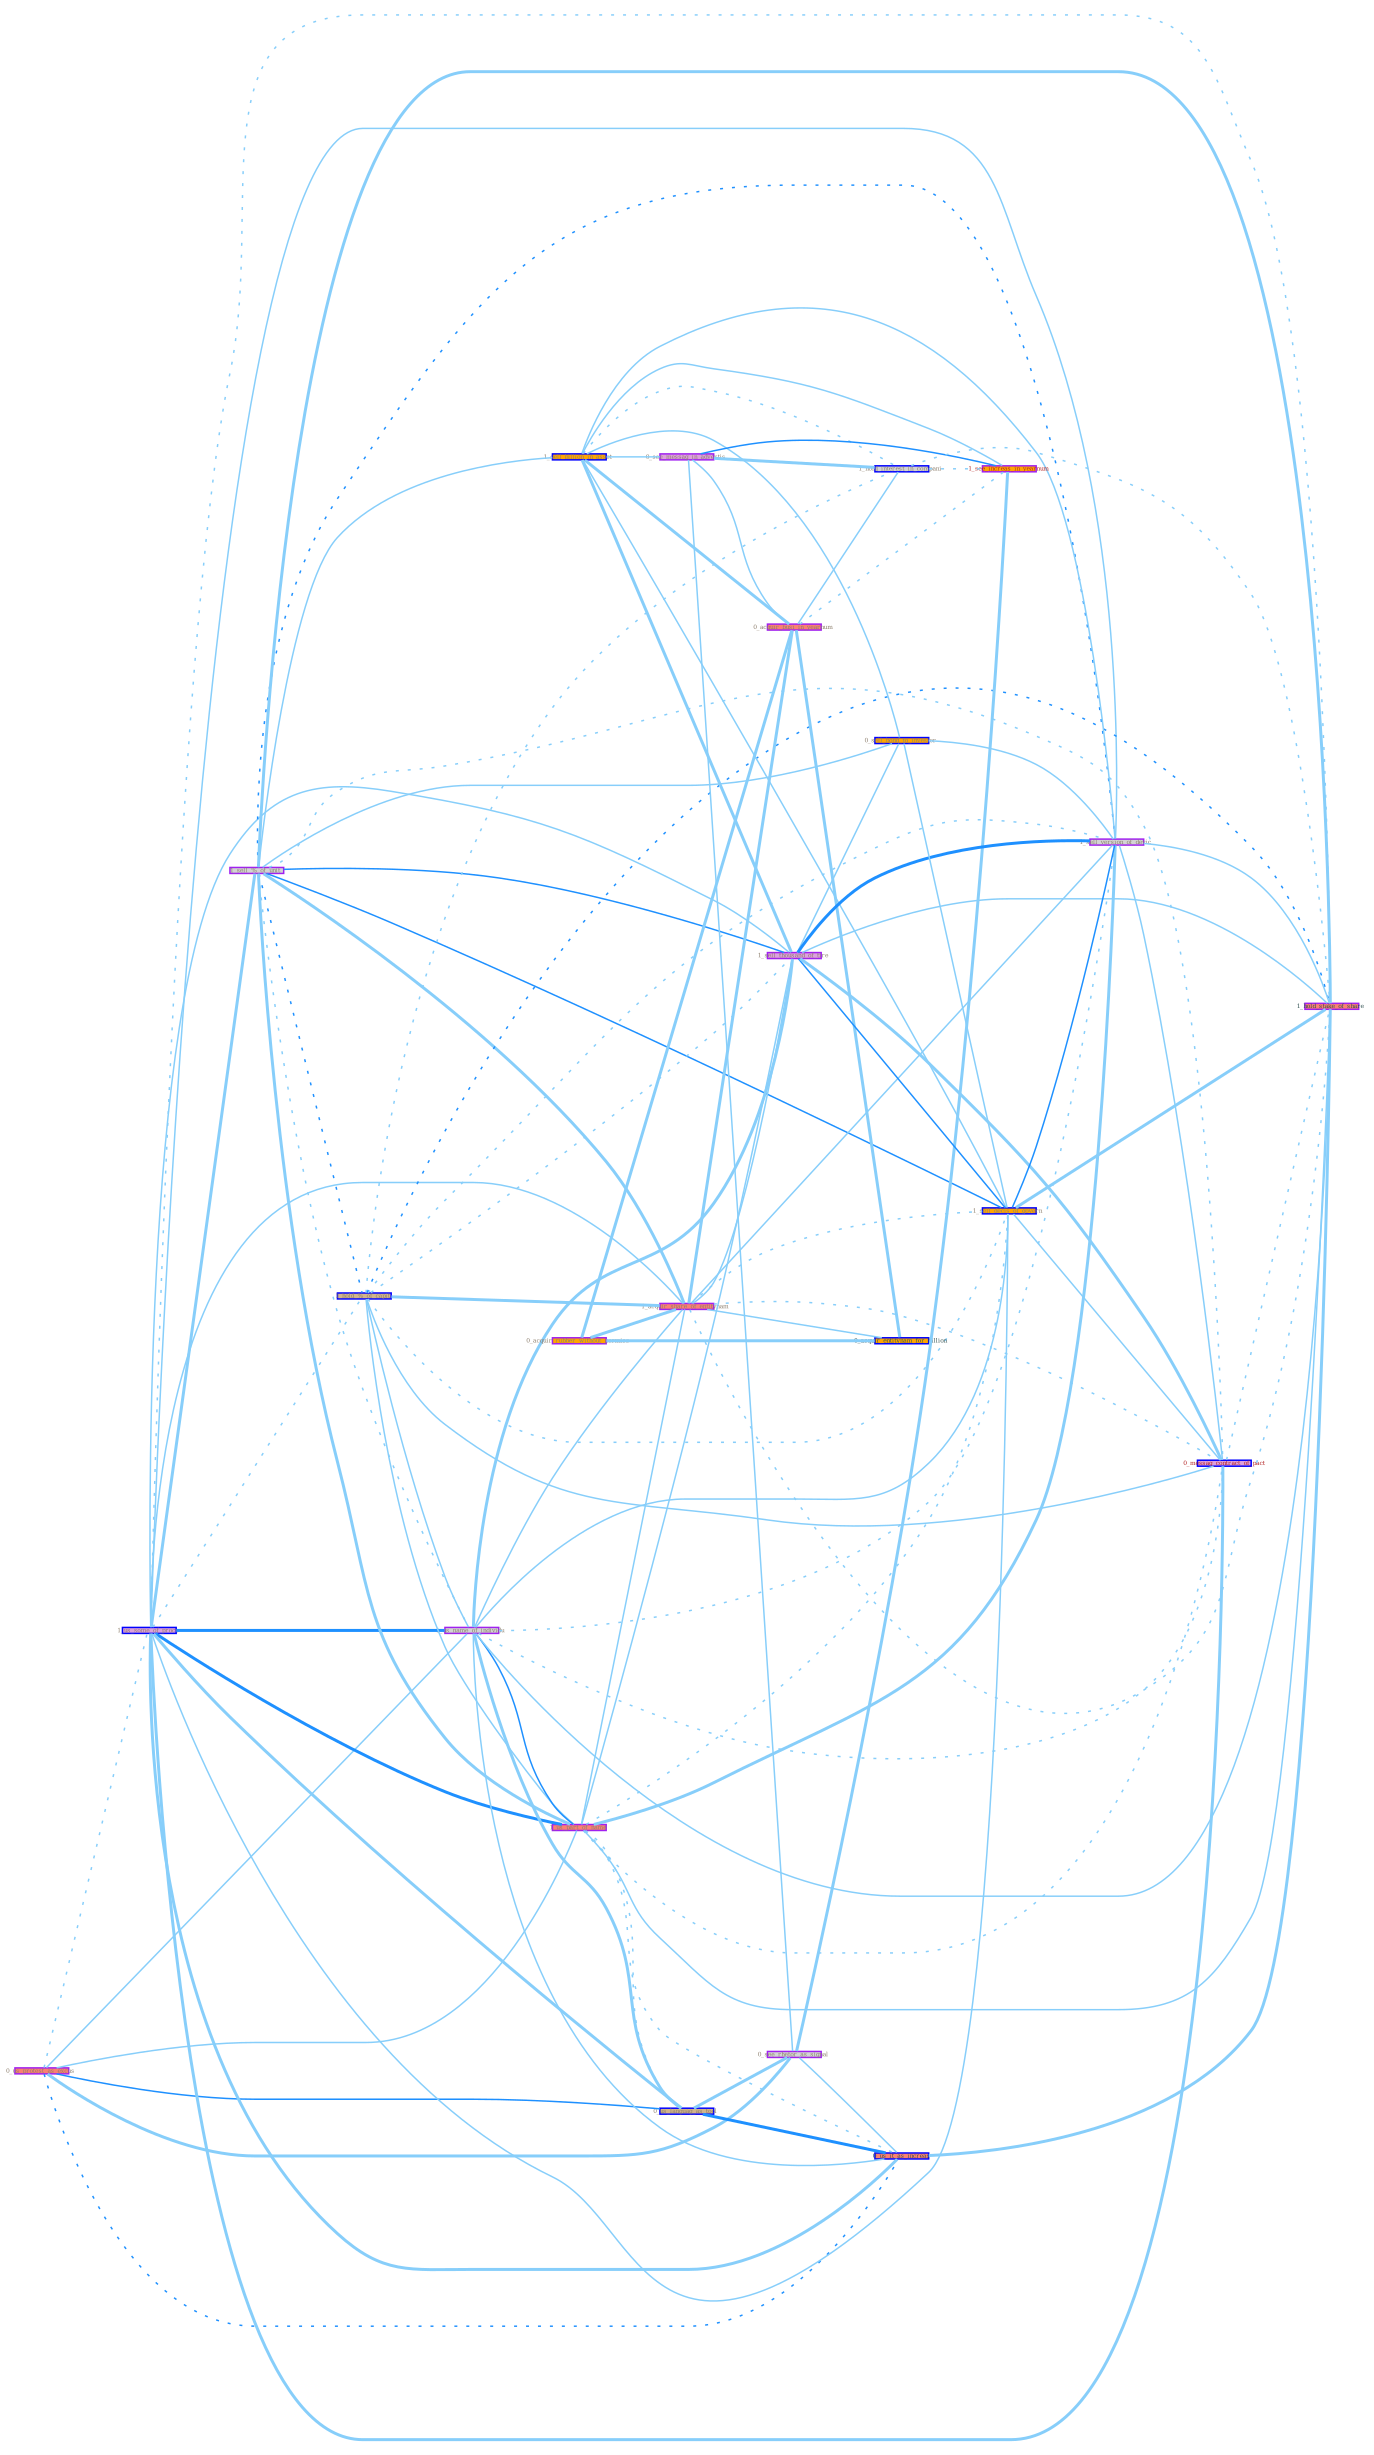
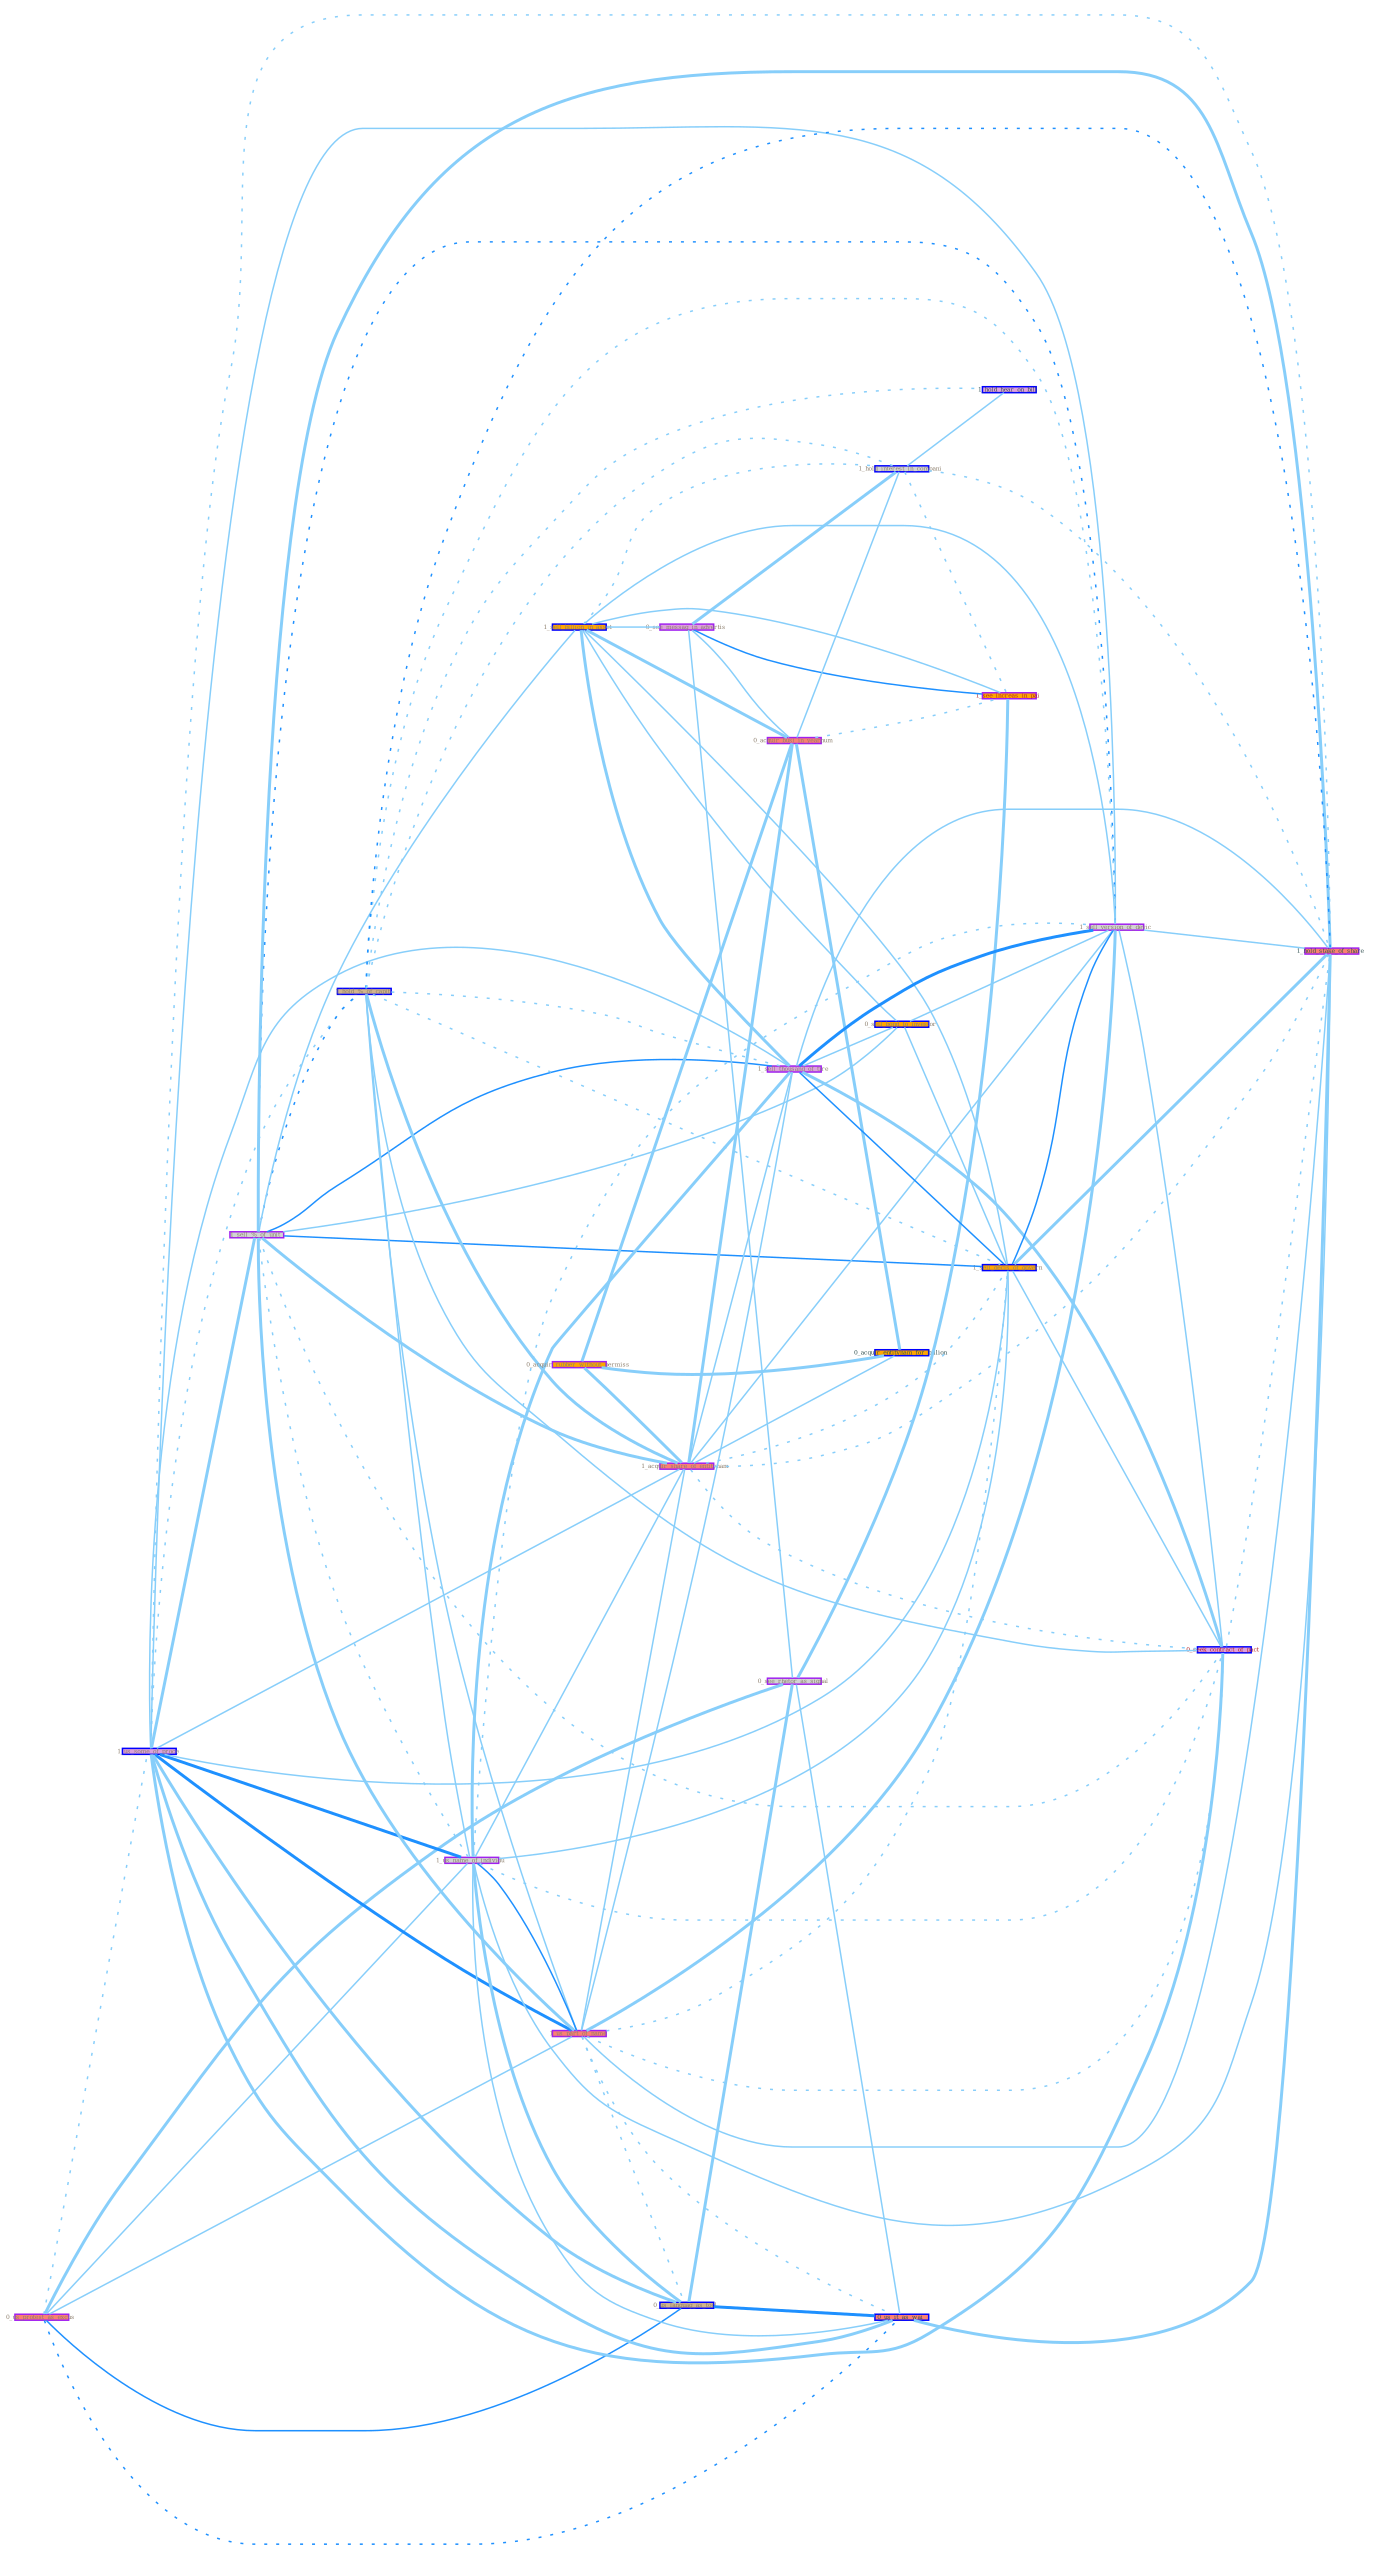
node "1_hold_hear_on_bill": added
node "1_see_increas_in_yearnum": label "1_see_increas_in_yearnum" -> "1_see_increas_in_pai"
node "0_messag_contract_of_pact": label "0_messag_contract_of_pact" -> "0_seek_contract_of_pact"
node "0_us_it_as_increas": label "0_us_it_as_increas" -> "0_us_it_as_wai"
